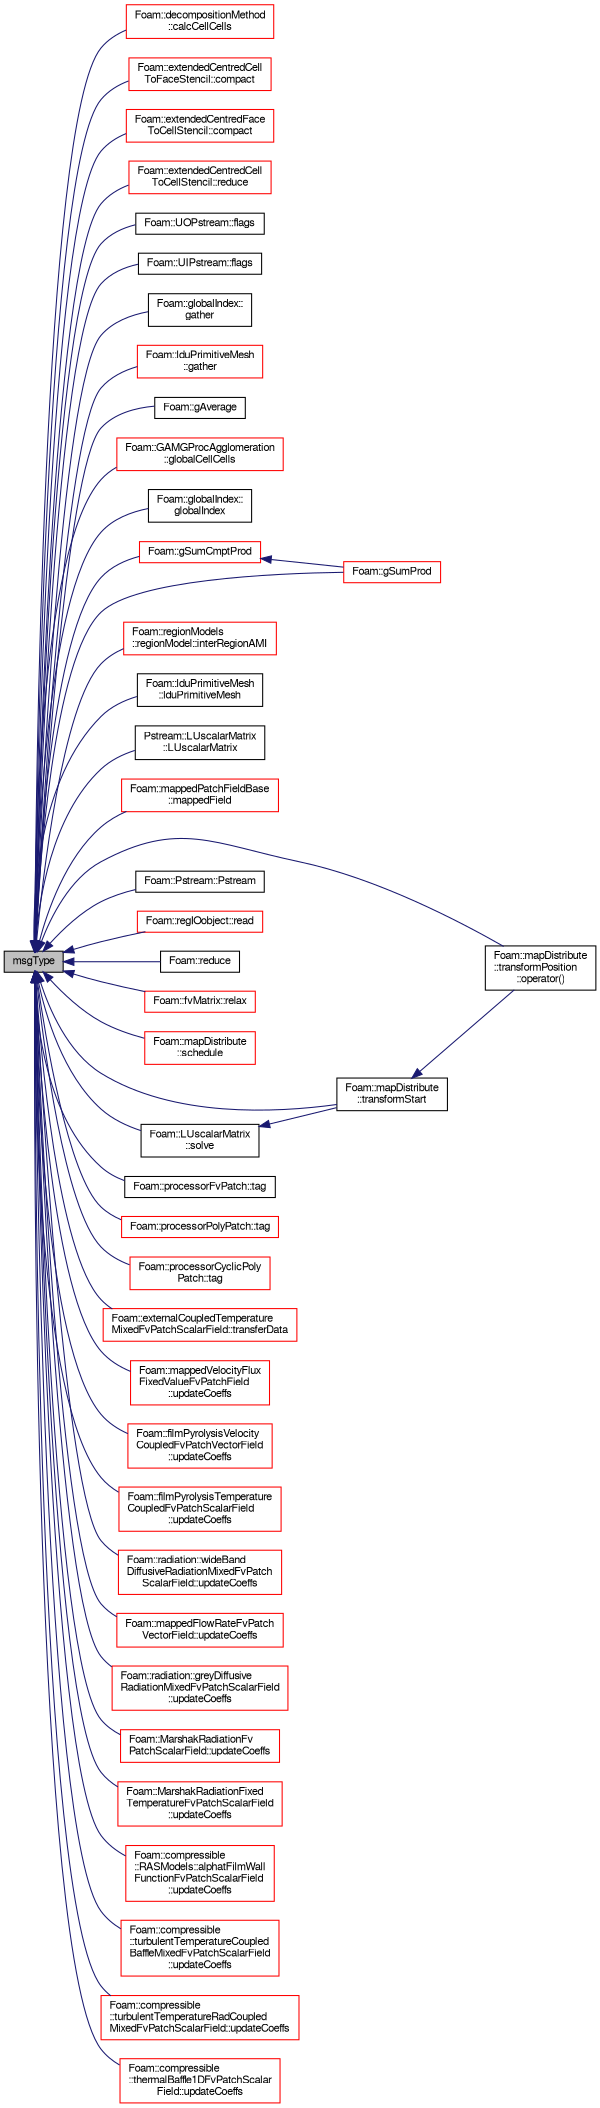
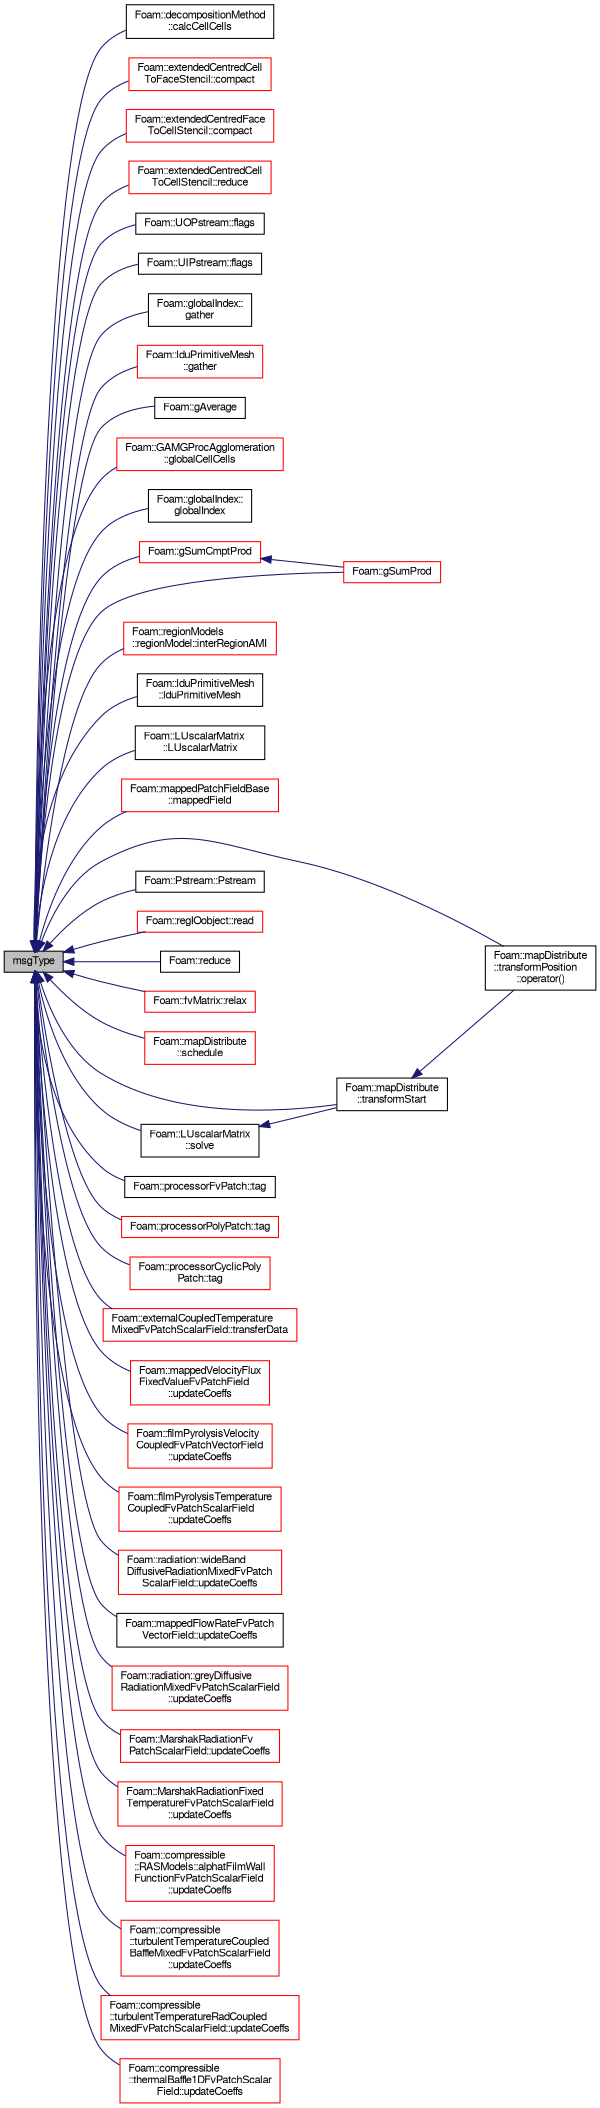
node "Foam::decompositionMethod ::calcCellCells": color red -> black
node "Pstream::LUscalarMatrix ::LUscalarMatrix": label "Pstream::LUscalarMatrix ::LUscalarMatrix" -> "Foam::LUscalarMatrix ::LUscalarMatrix"
node "Foam::mappedFlowRateFvPatch VectorField::updateCoeffs": color red -> black
